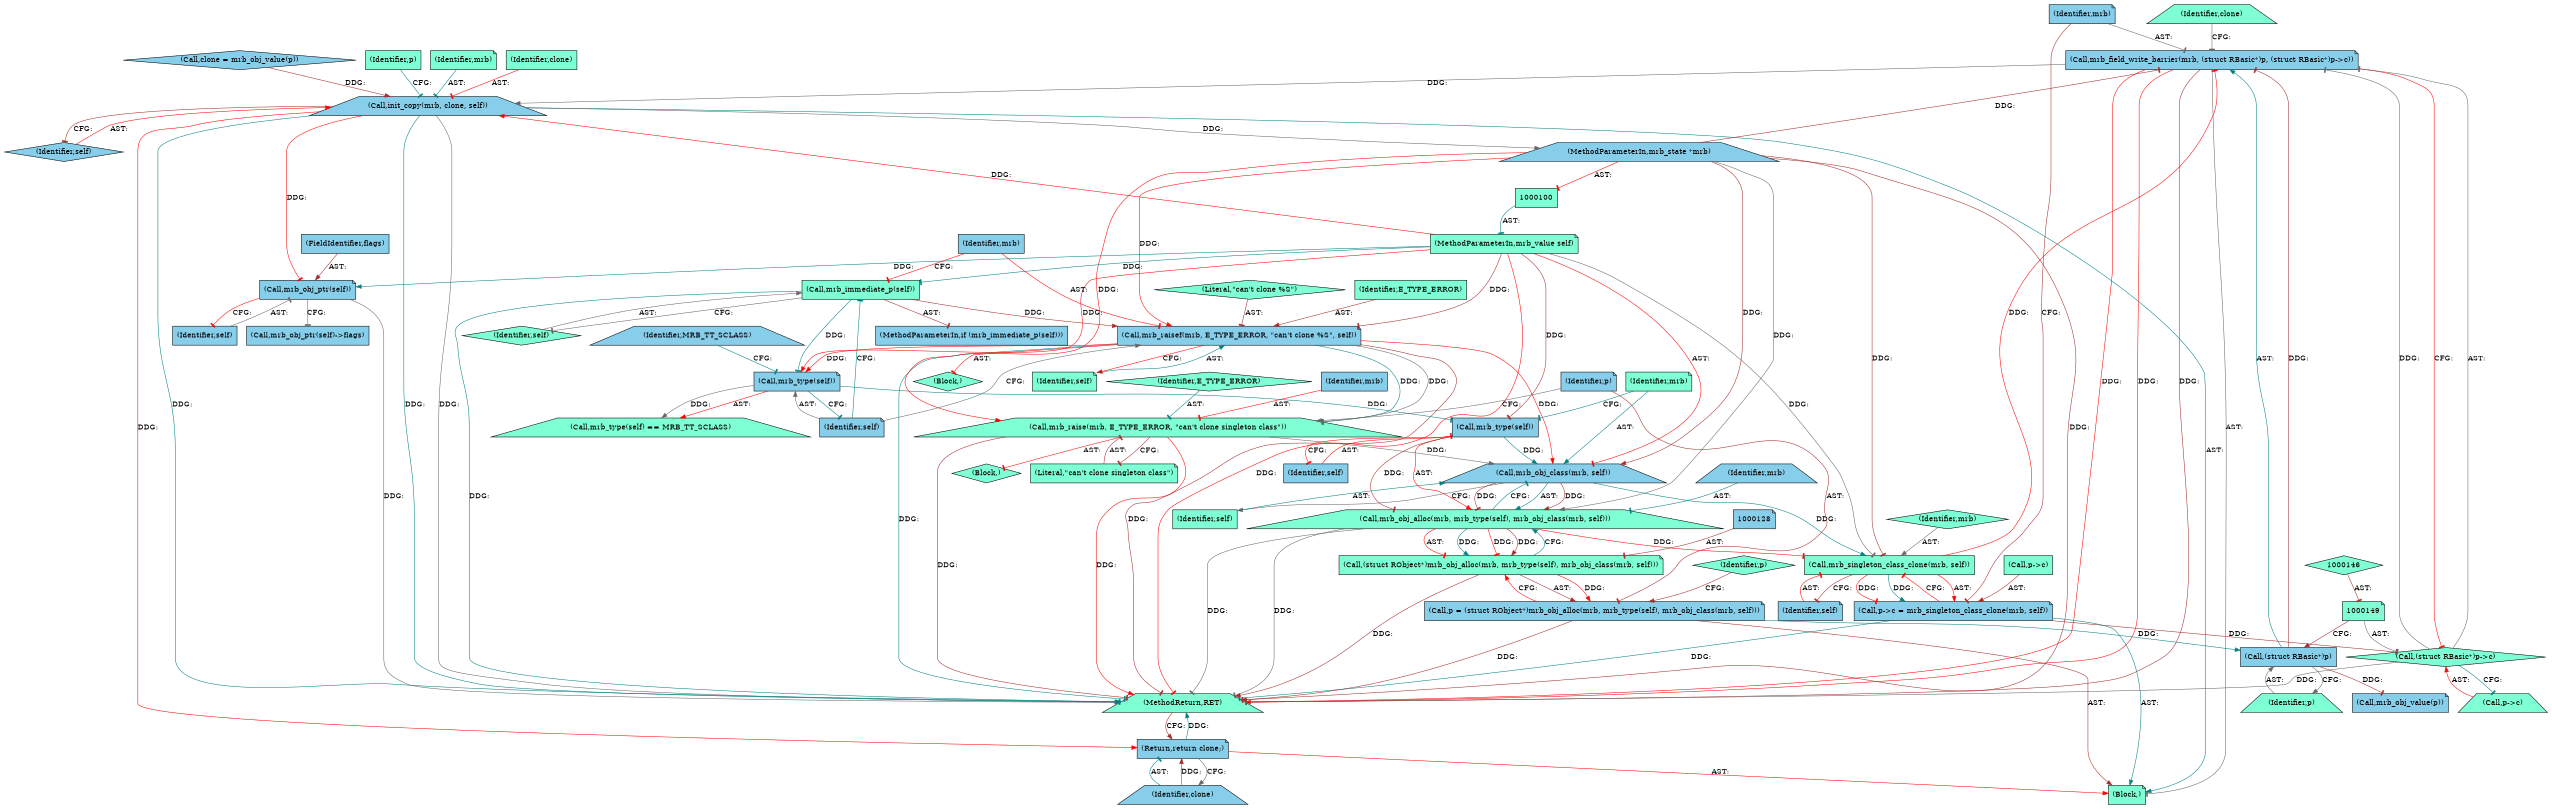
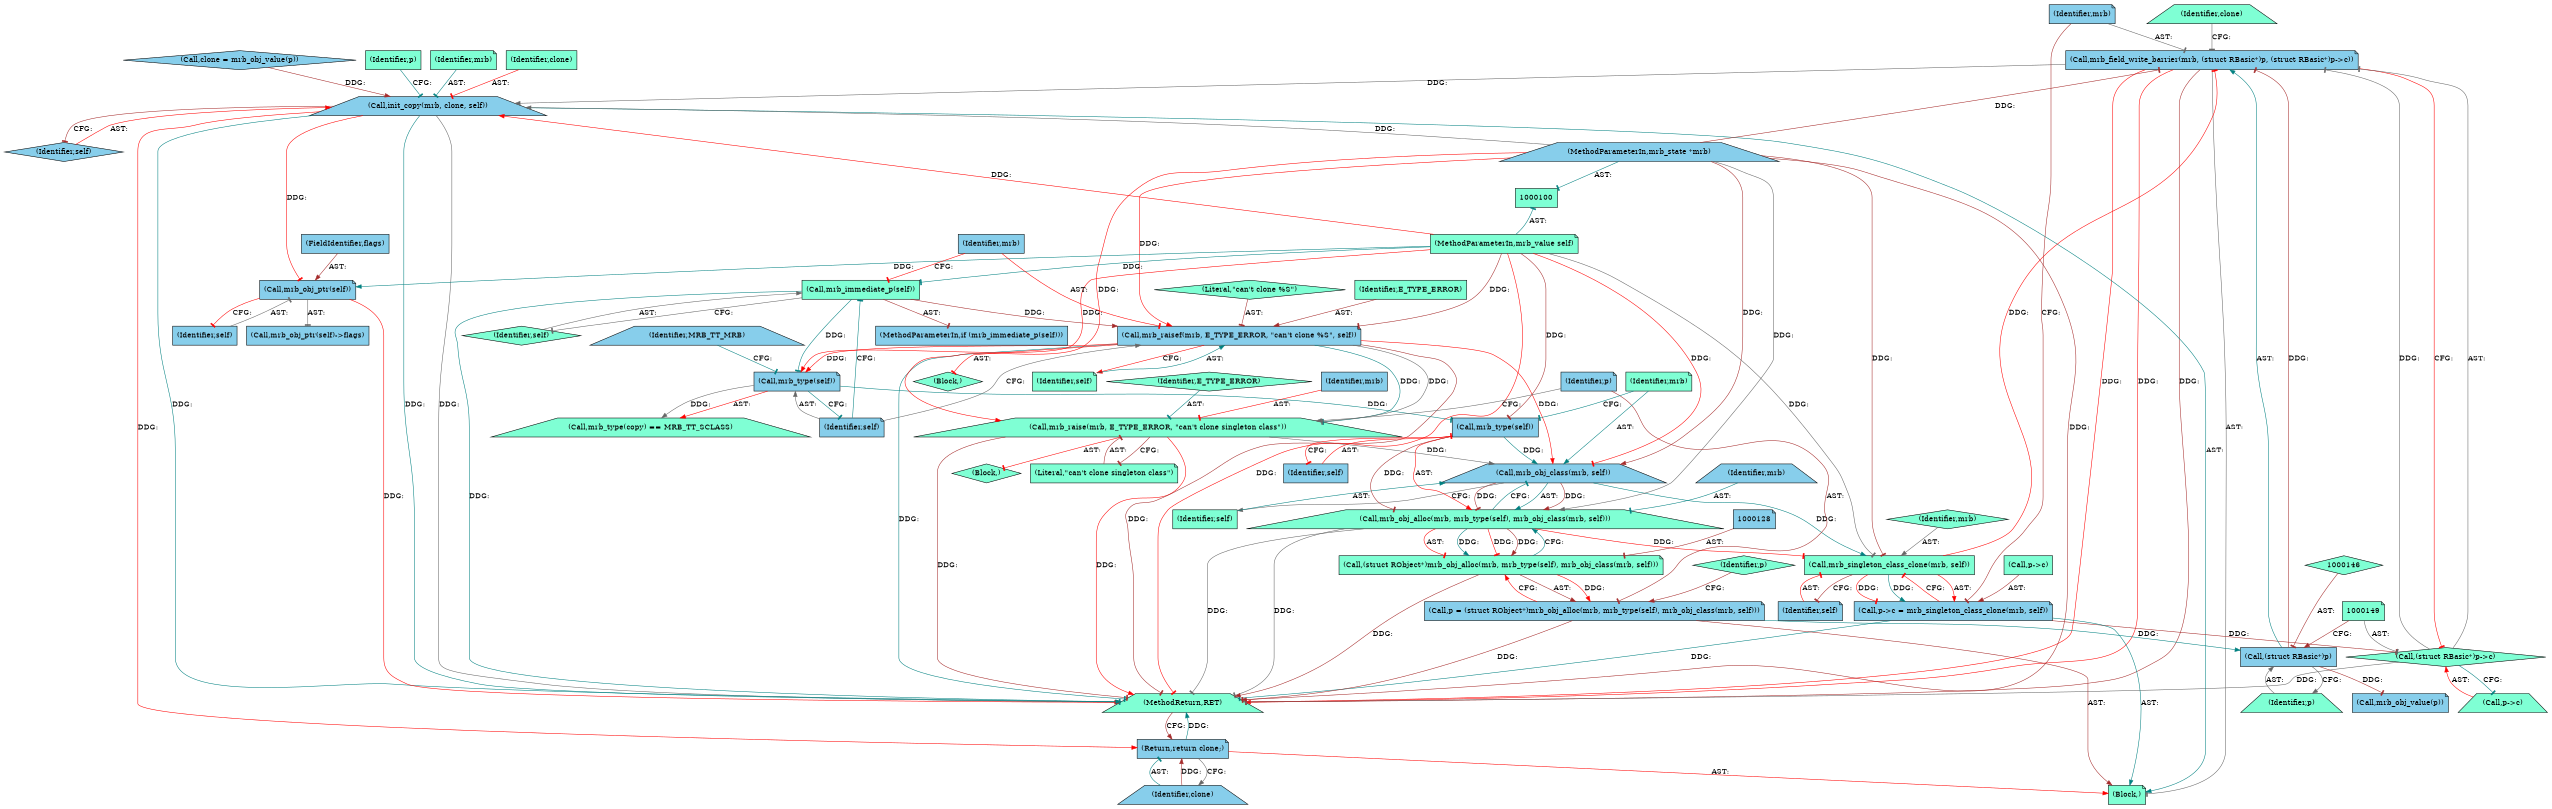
edge "(Call,init_copy(mrb, clone, self))" -> "(MethodParameterIn,mrb_state *mrb)": reversed
edge "(MethodParameterIn,mrb_state *mrb)" -> "1000100": color red -> teal
edge "1000100" -> "(MethodParameterIn,mrb_value self)": reversed
edge "(Call,mrb_obj_ptr(self))" -> "(Call,mrb_obj_ptr(self)->flags)": label "CFG: " -> "AST: "
node "(Identifier,MRB_TT_SCLASS)": label "(Identifier,MRB_TT_SCLASS)" -> "(Identifier,MRB_TT_MRB)"
edge "(MethodParameterIn,mrb_value self)" -> "(Call,mrb_obj_class(mrb, self))": label "AST: " -> "DDG: "
node "(Call,mrb_type(self) == MRB_TT_SCLASS)": label "(Call,mrb_type(self) == MRB_TT_SCLASS)" -> "(Call,mrb_type(copy) == MRB_TT_SCLASS)"
edge "1000146" -> "1000149": now "1000146" -> "(Call,(struct RBasic*)p)"
edge "(Call,mrb_obj_ptr(self))" -> "(MethodReturn,RET)": color gray40 -> red
